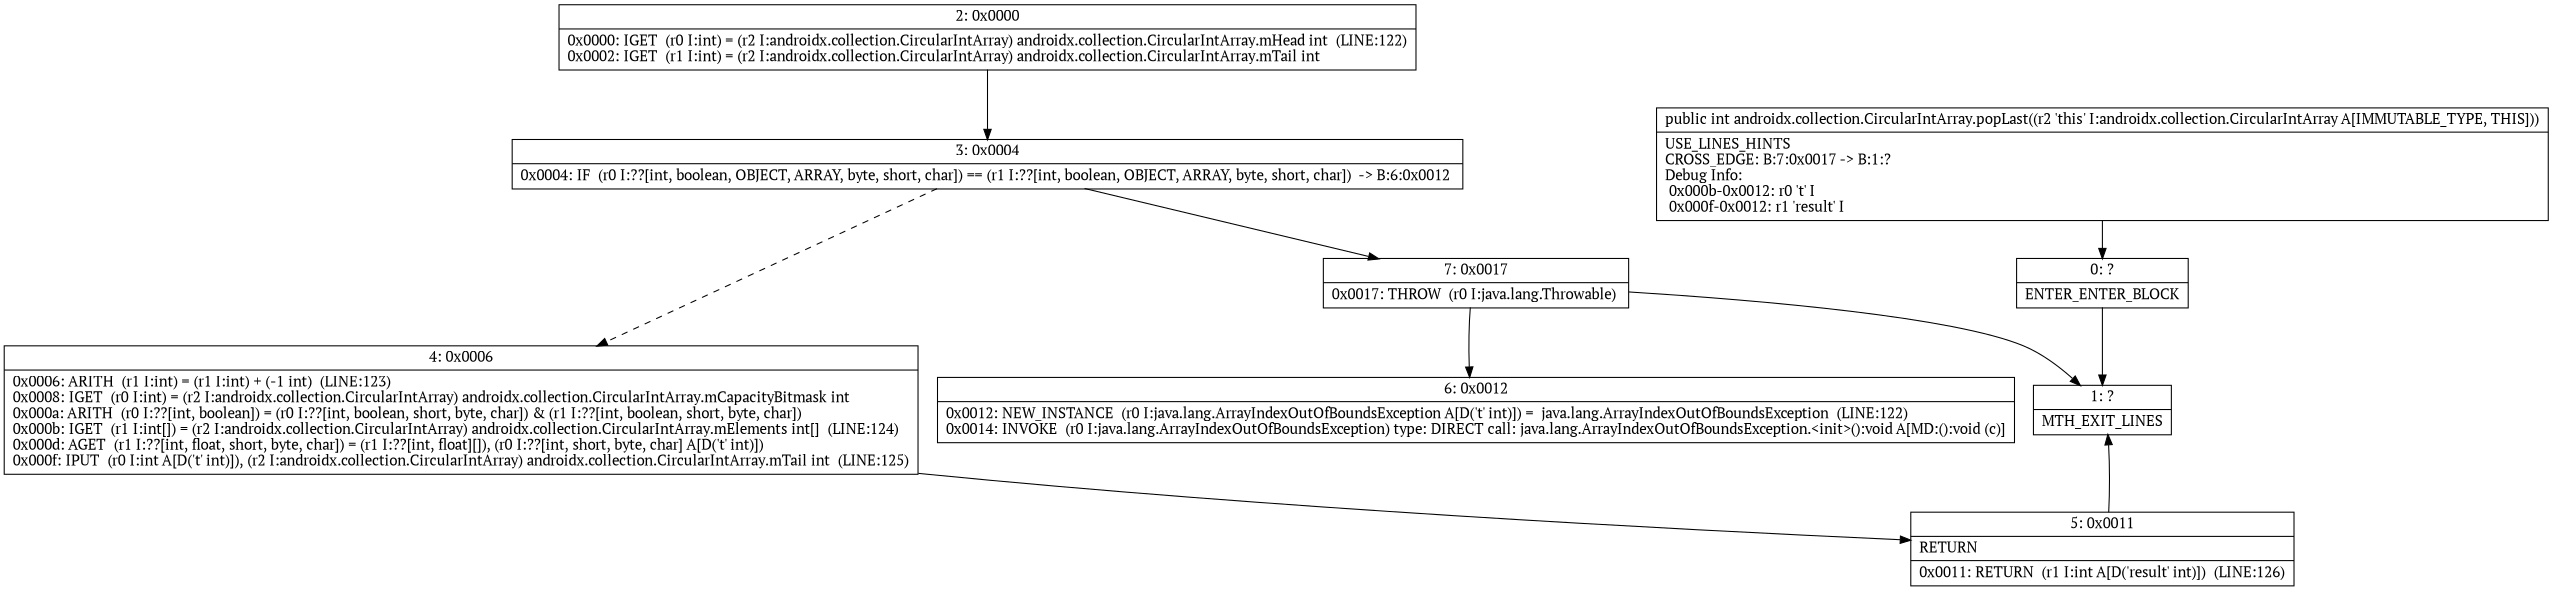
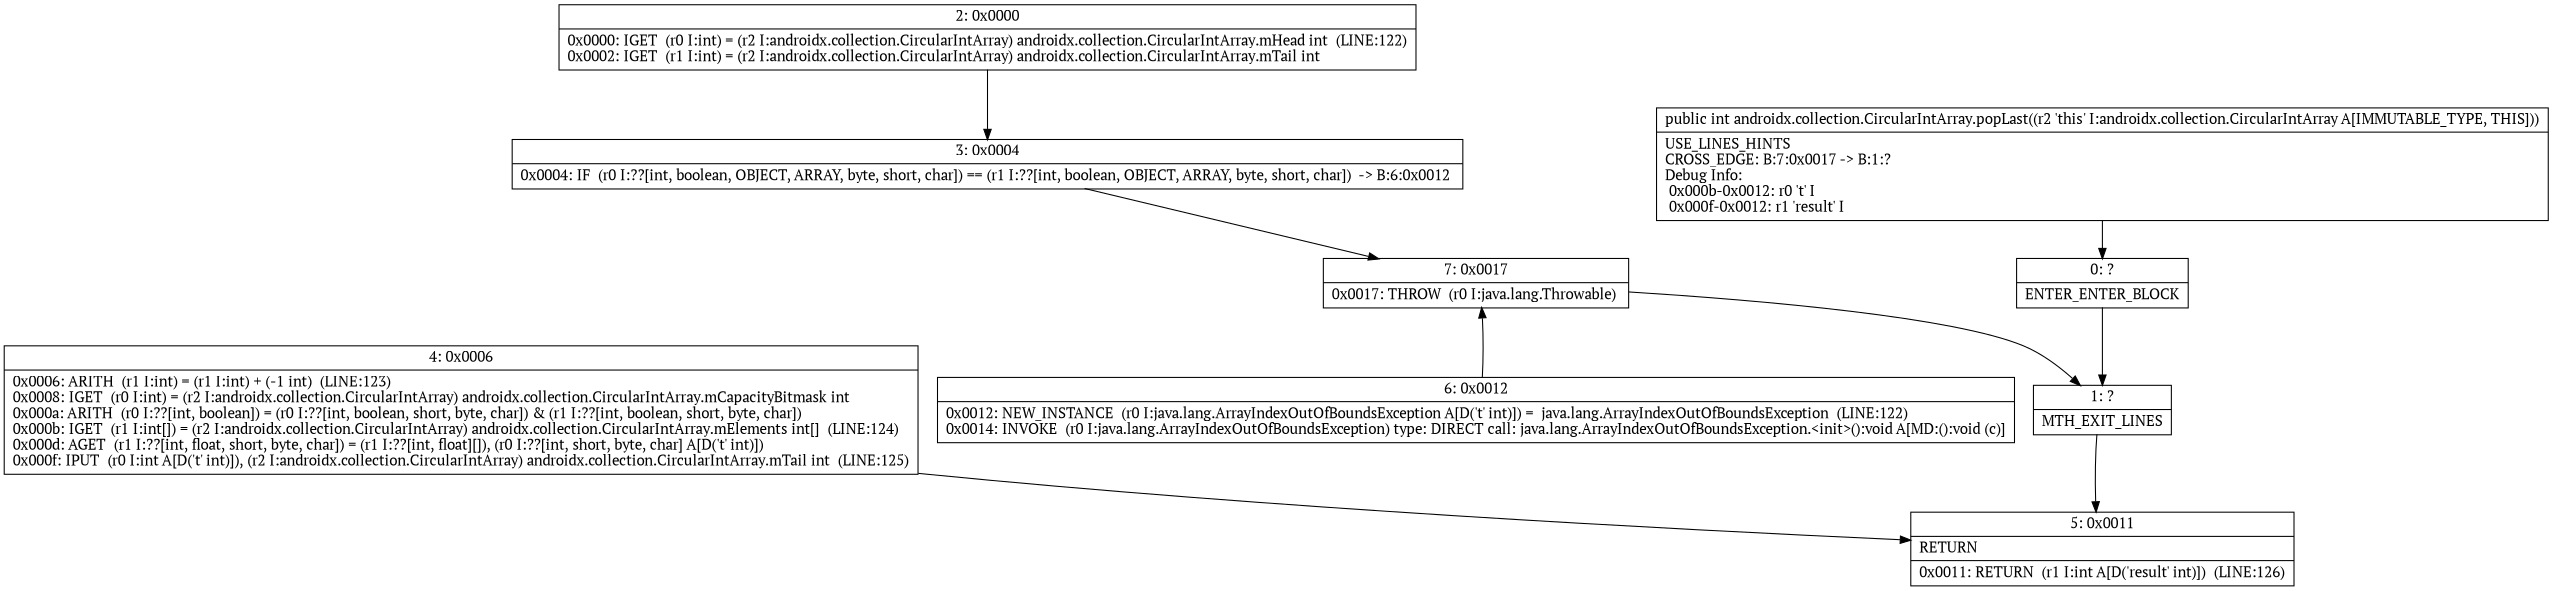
edge "3: 0x0004" -> "4: 0x0006": removed
edge "7: 0x0017" -> "6: 0x0012": reversed
edge "5: 0x0011" -> "1: ?": reversed
